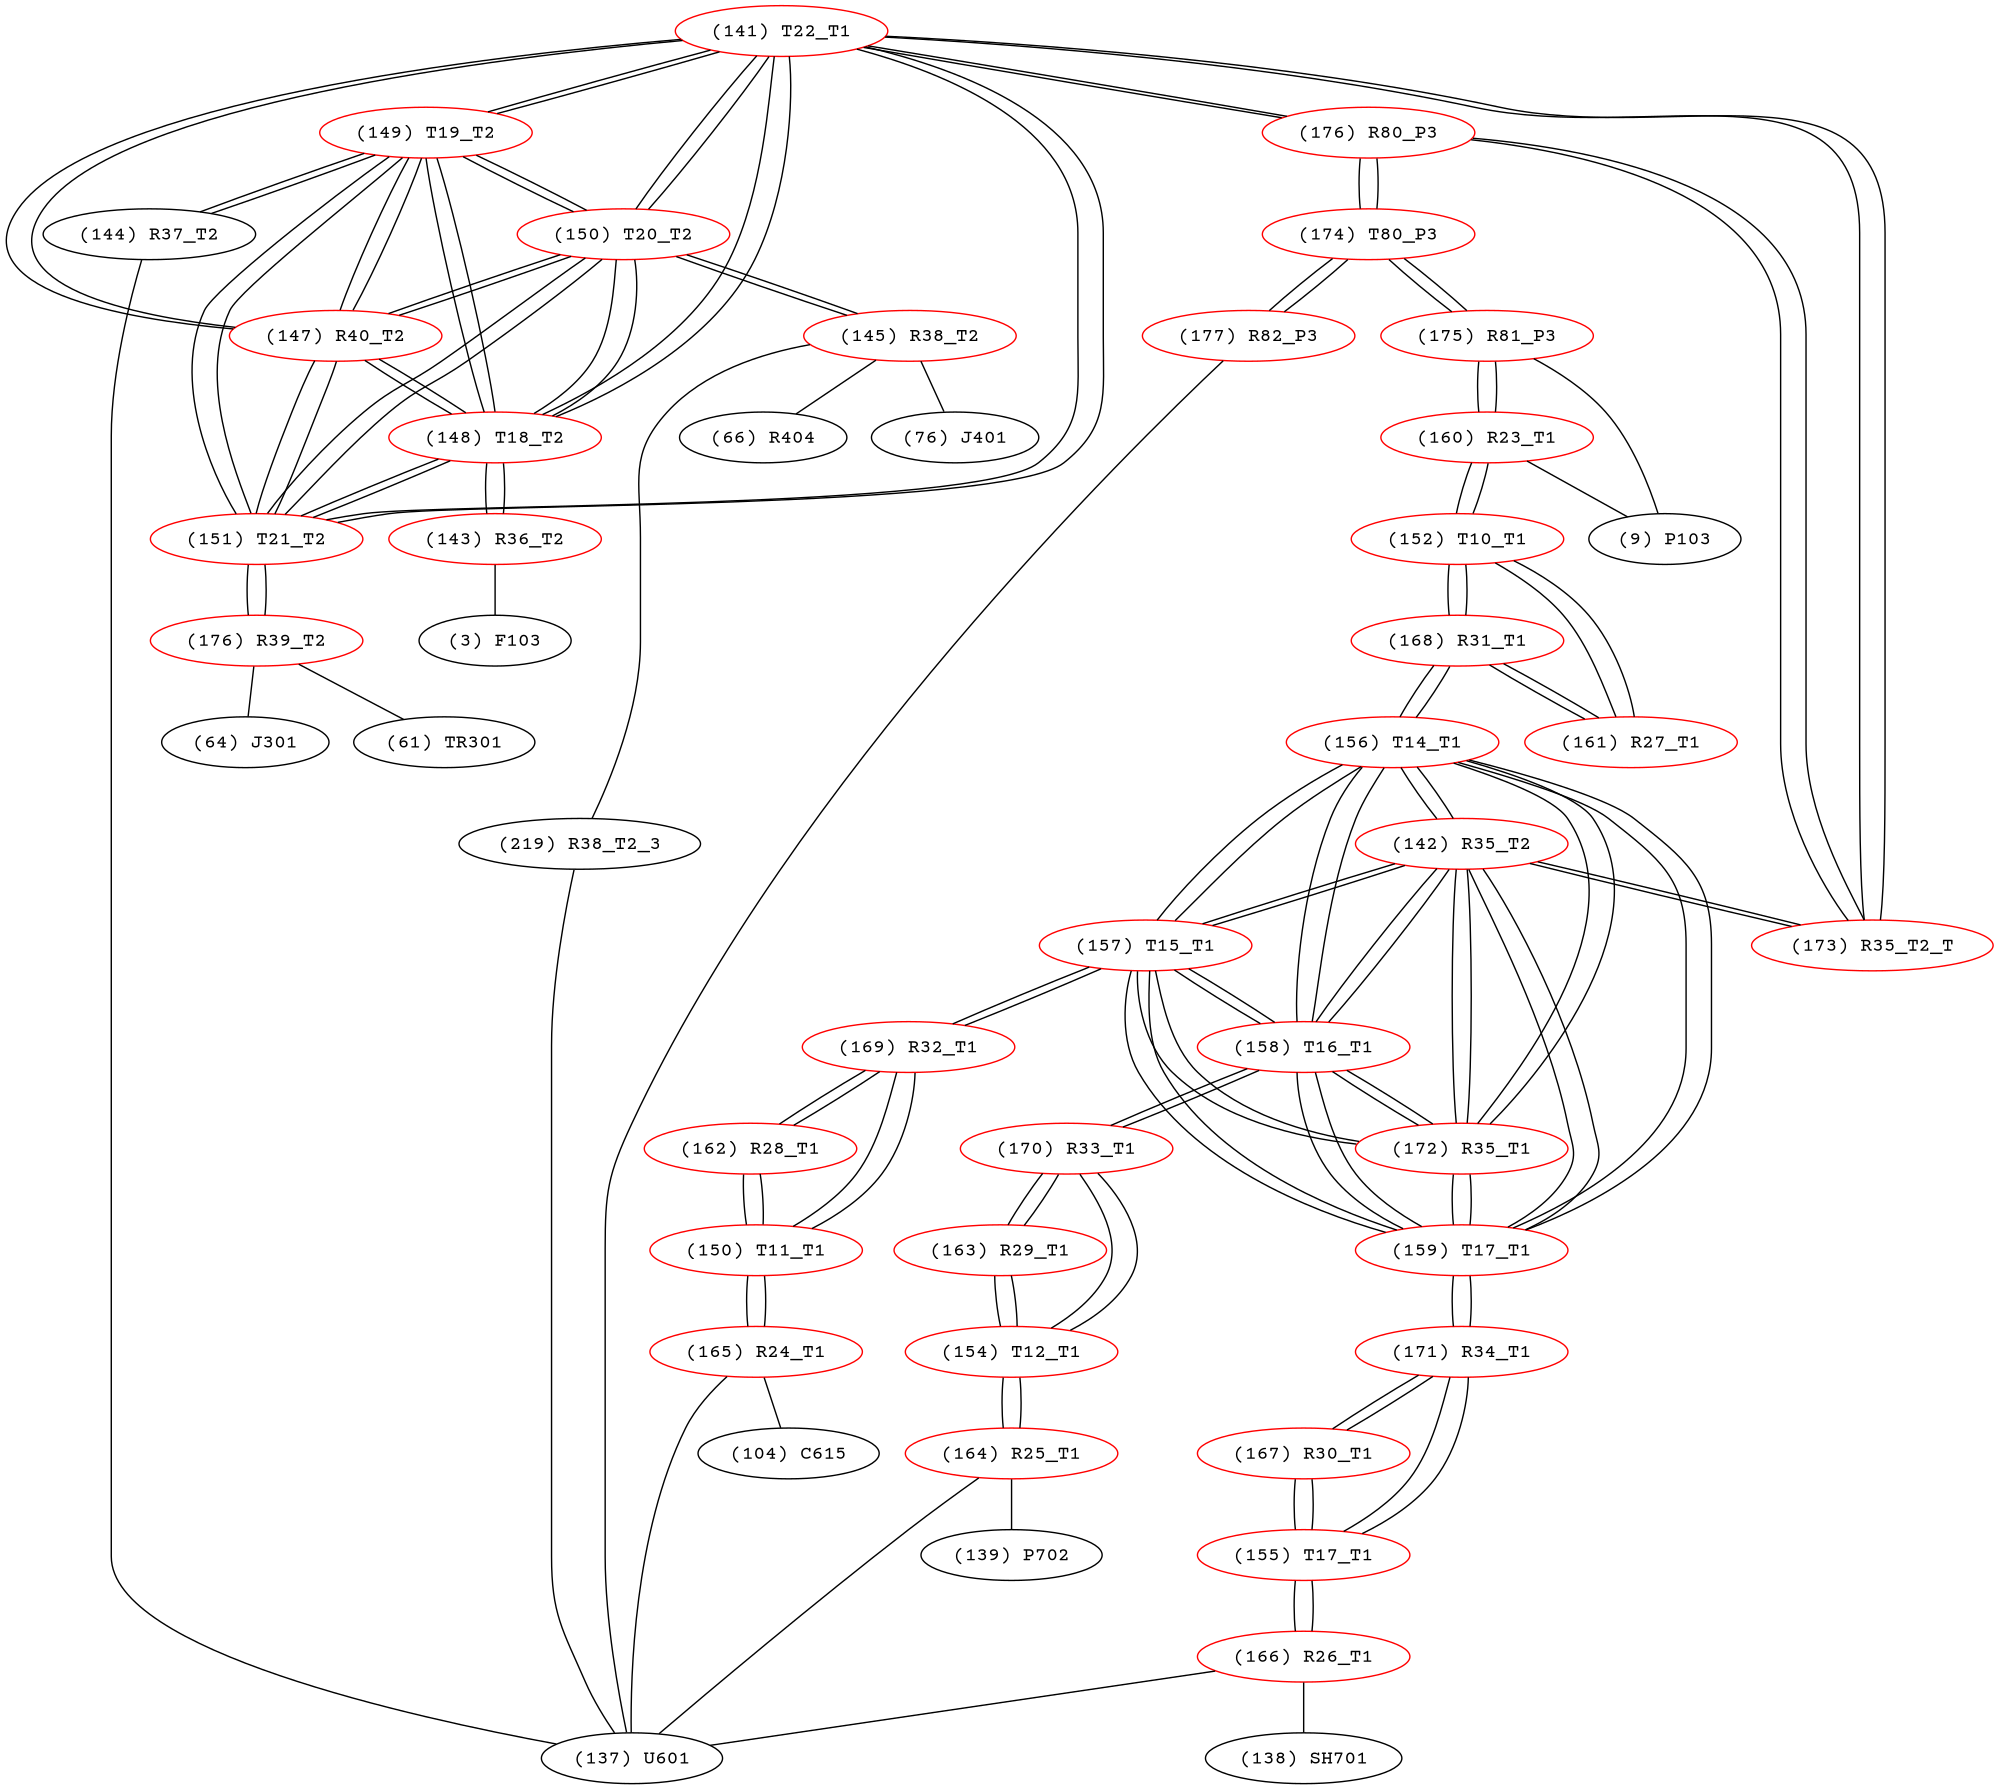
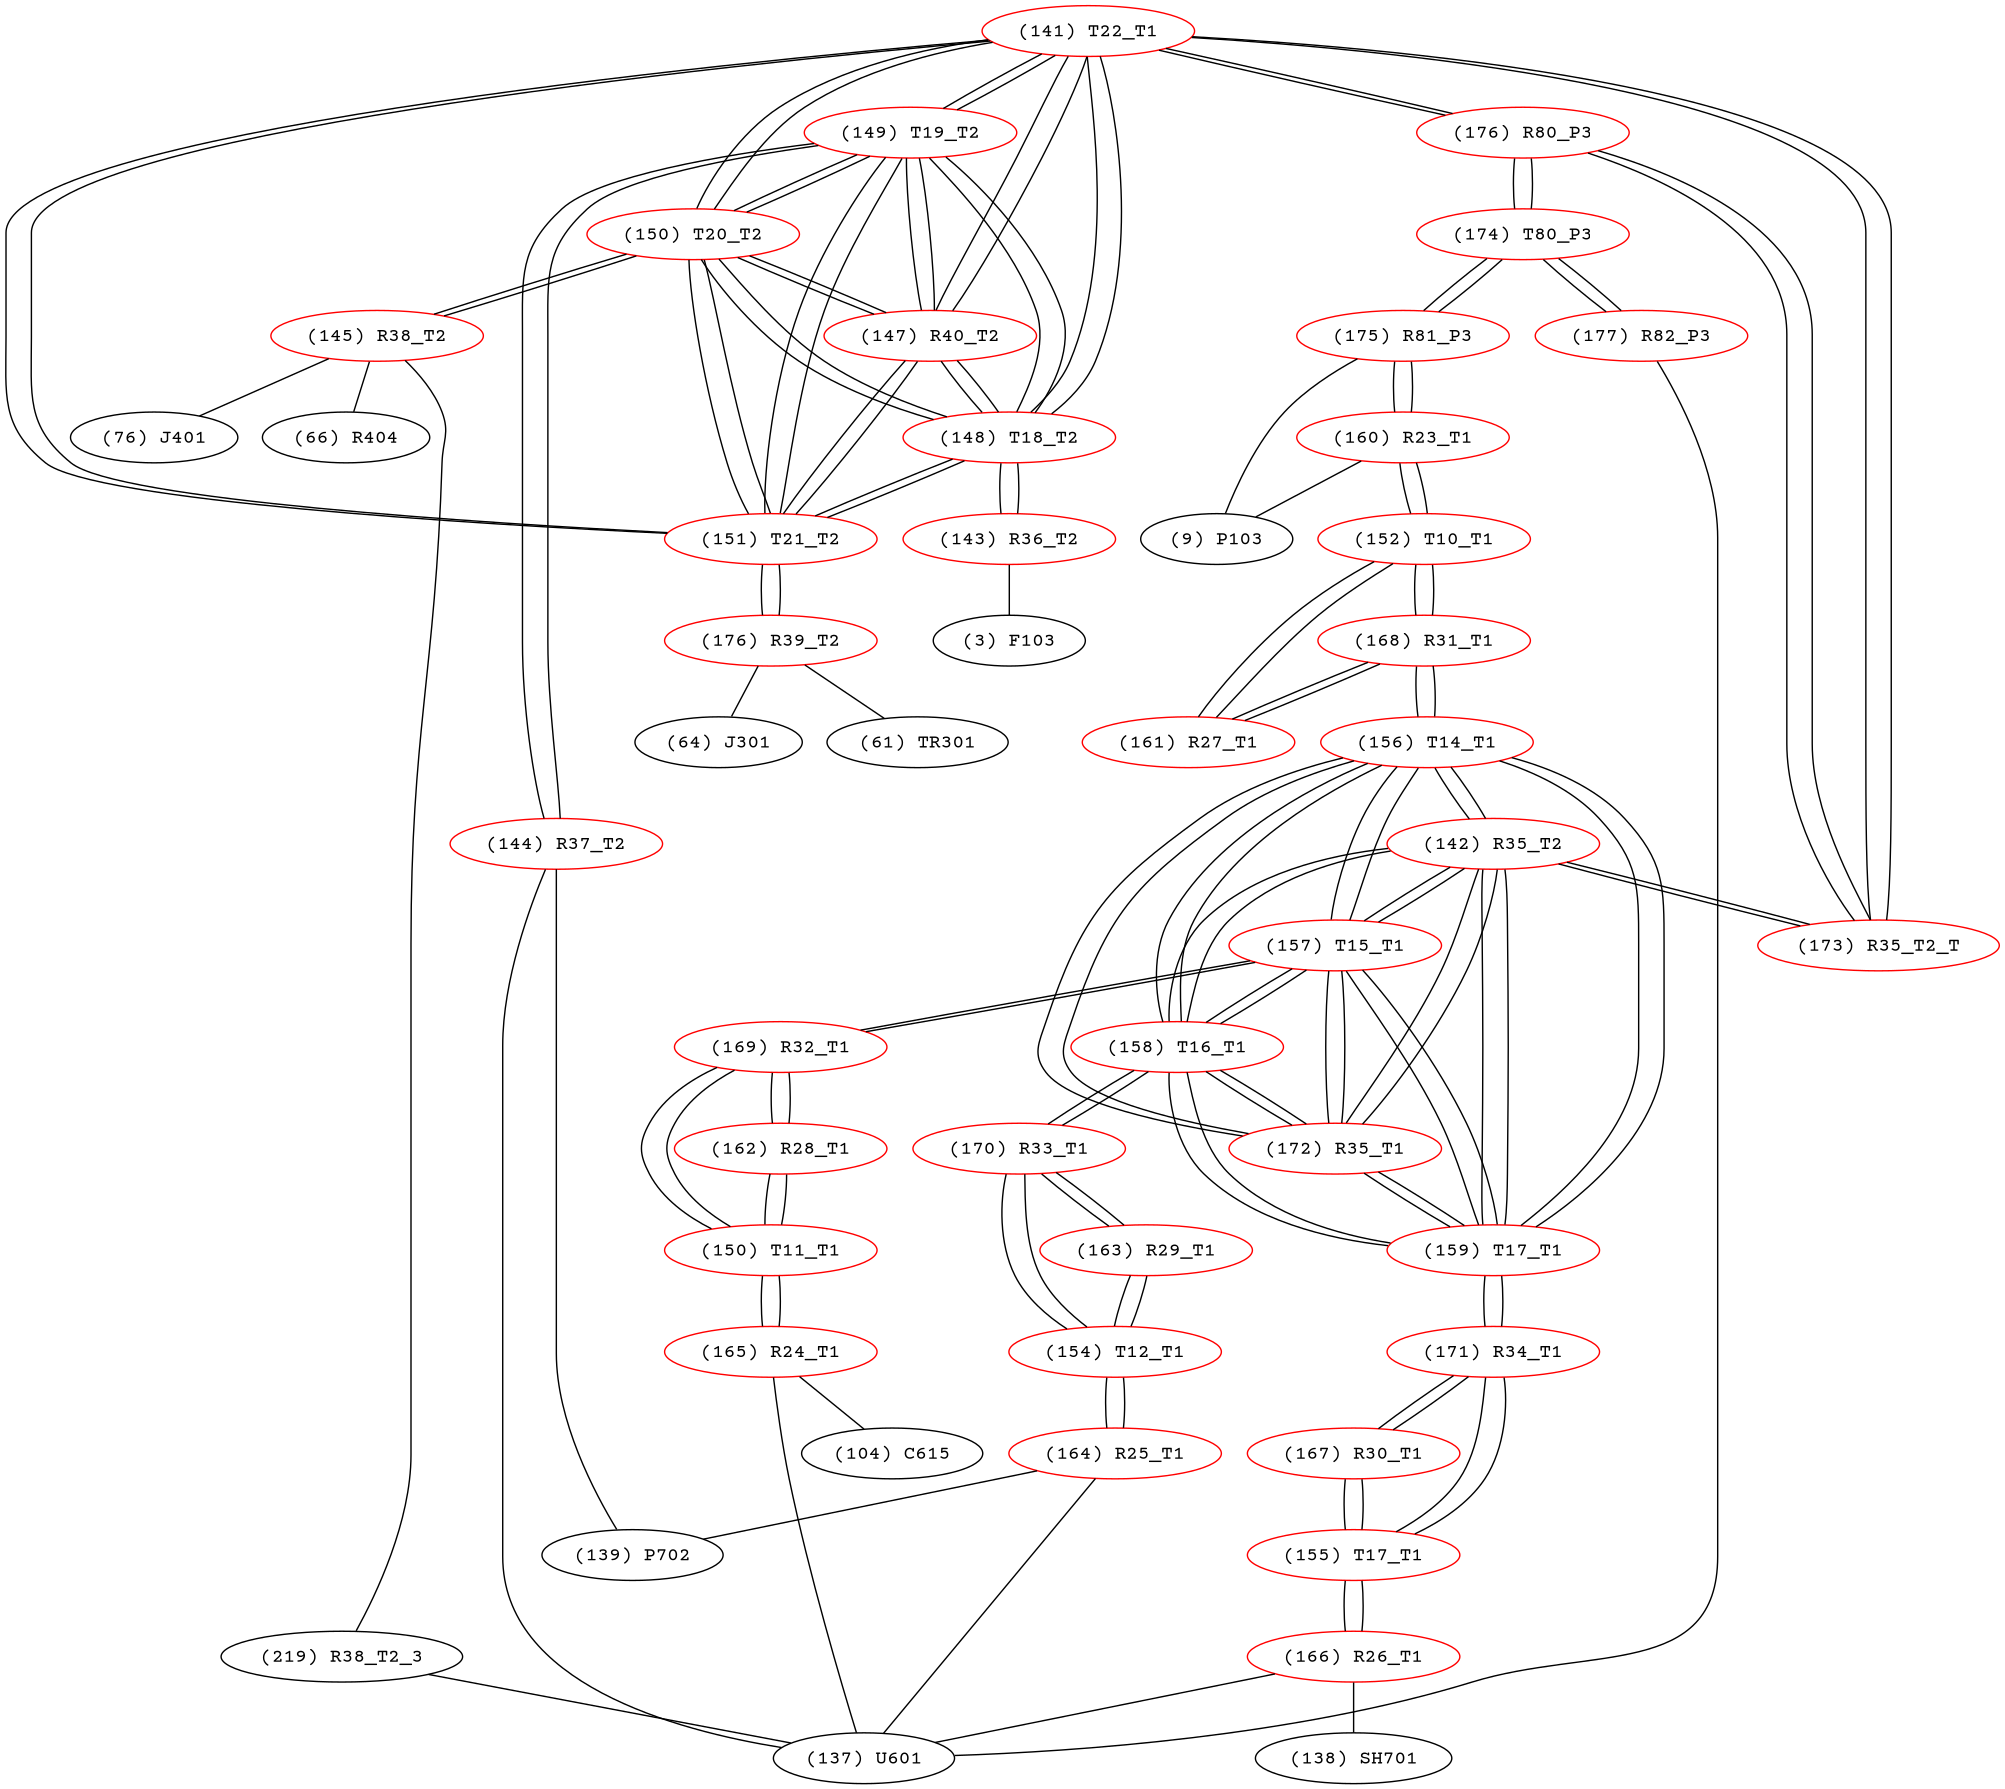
node "(144) R37_T2": color black -> red
edge "(144) R37_T2" -- "(139) P702": added
